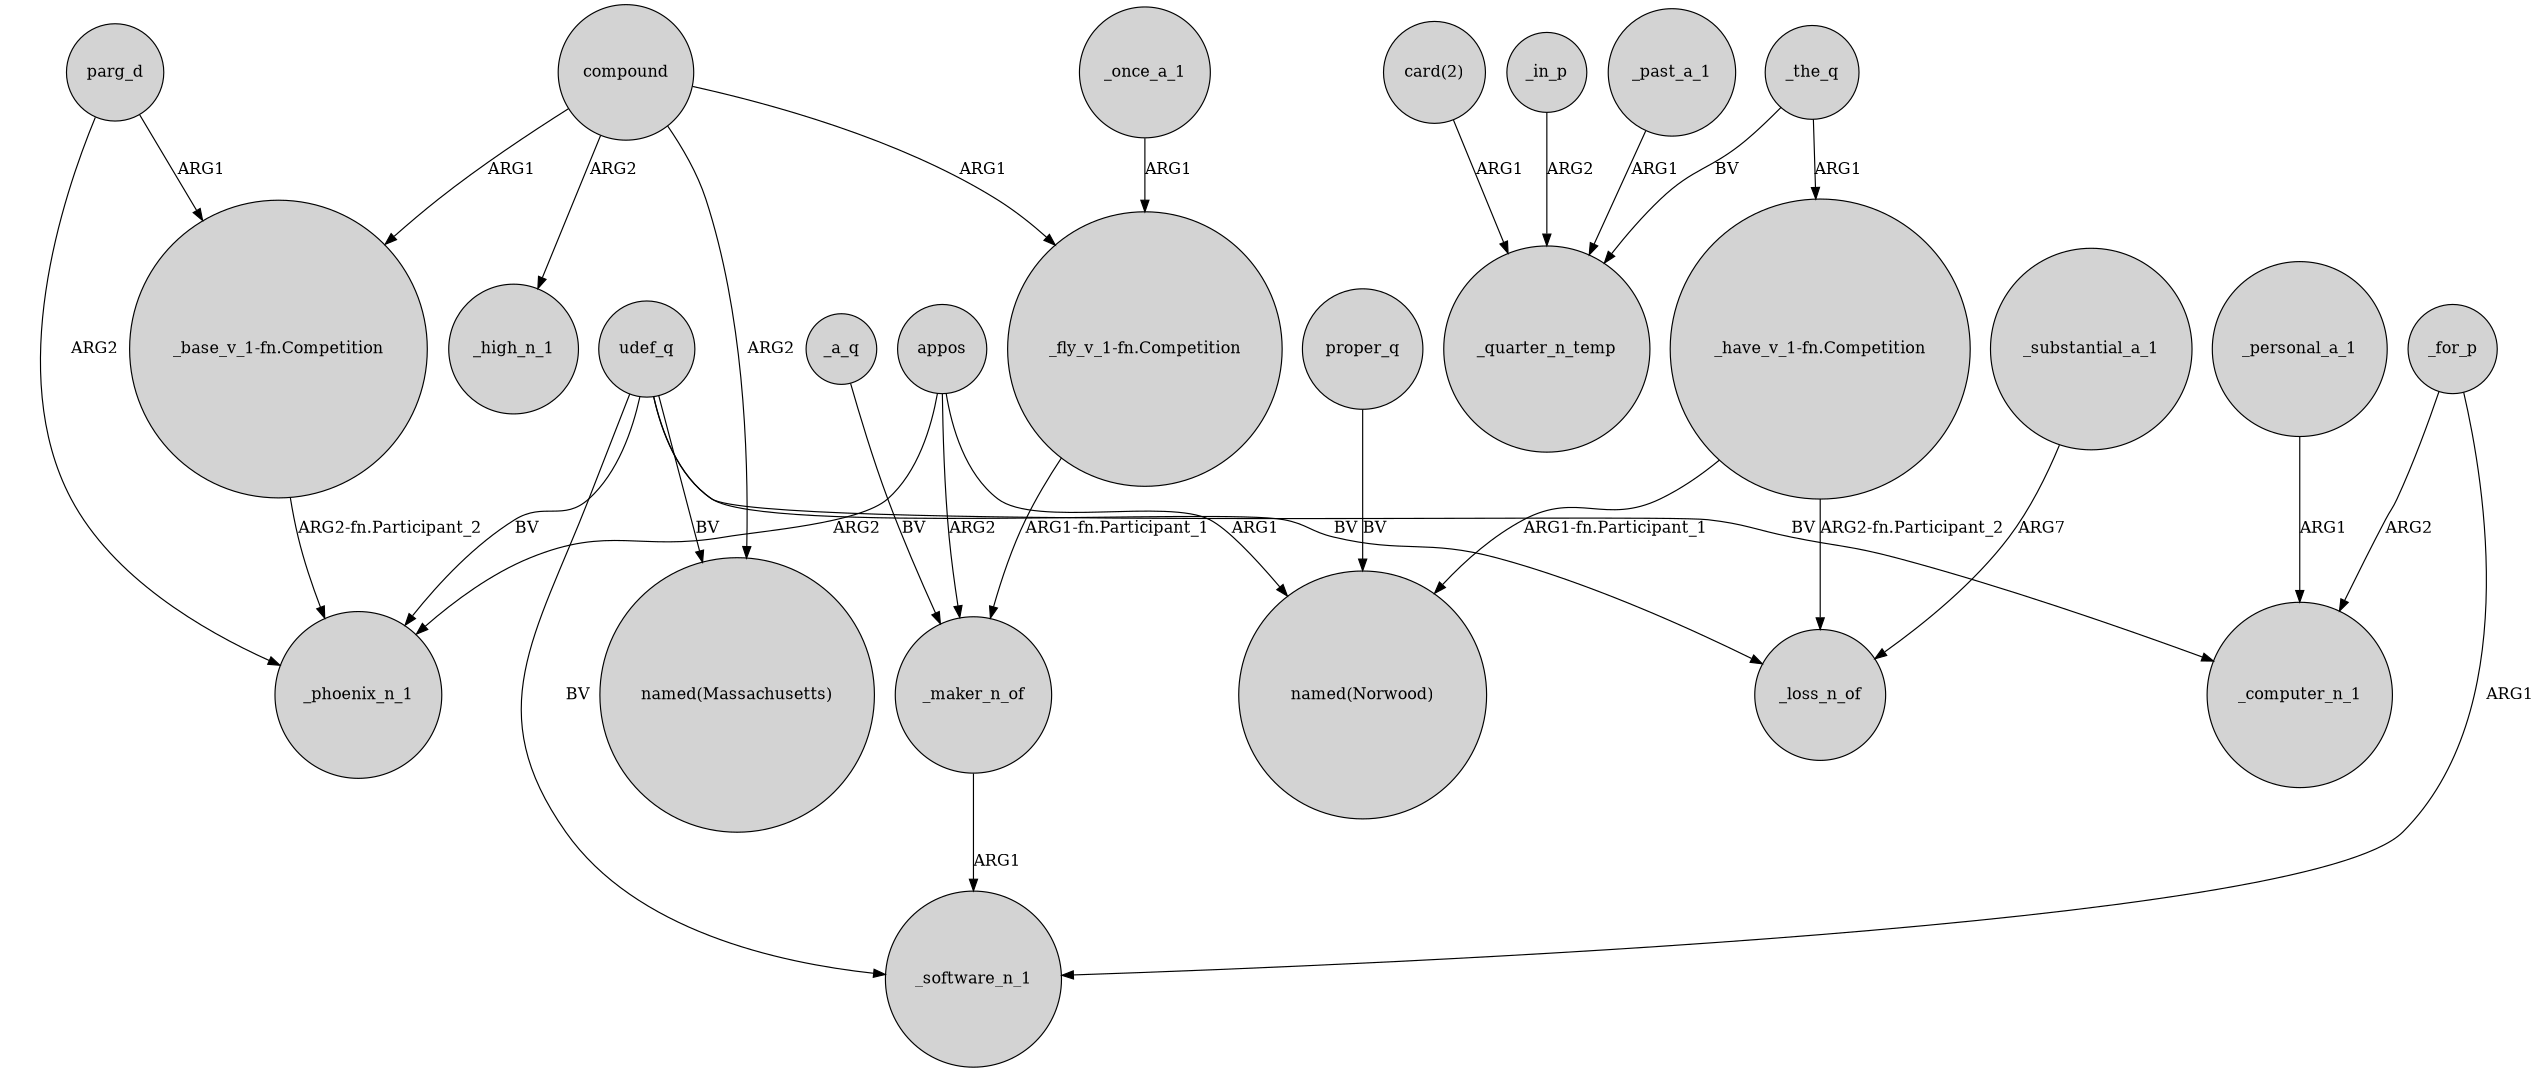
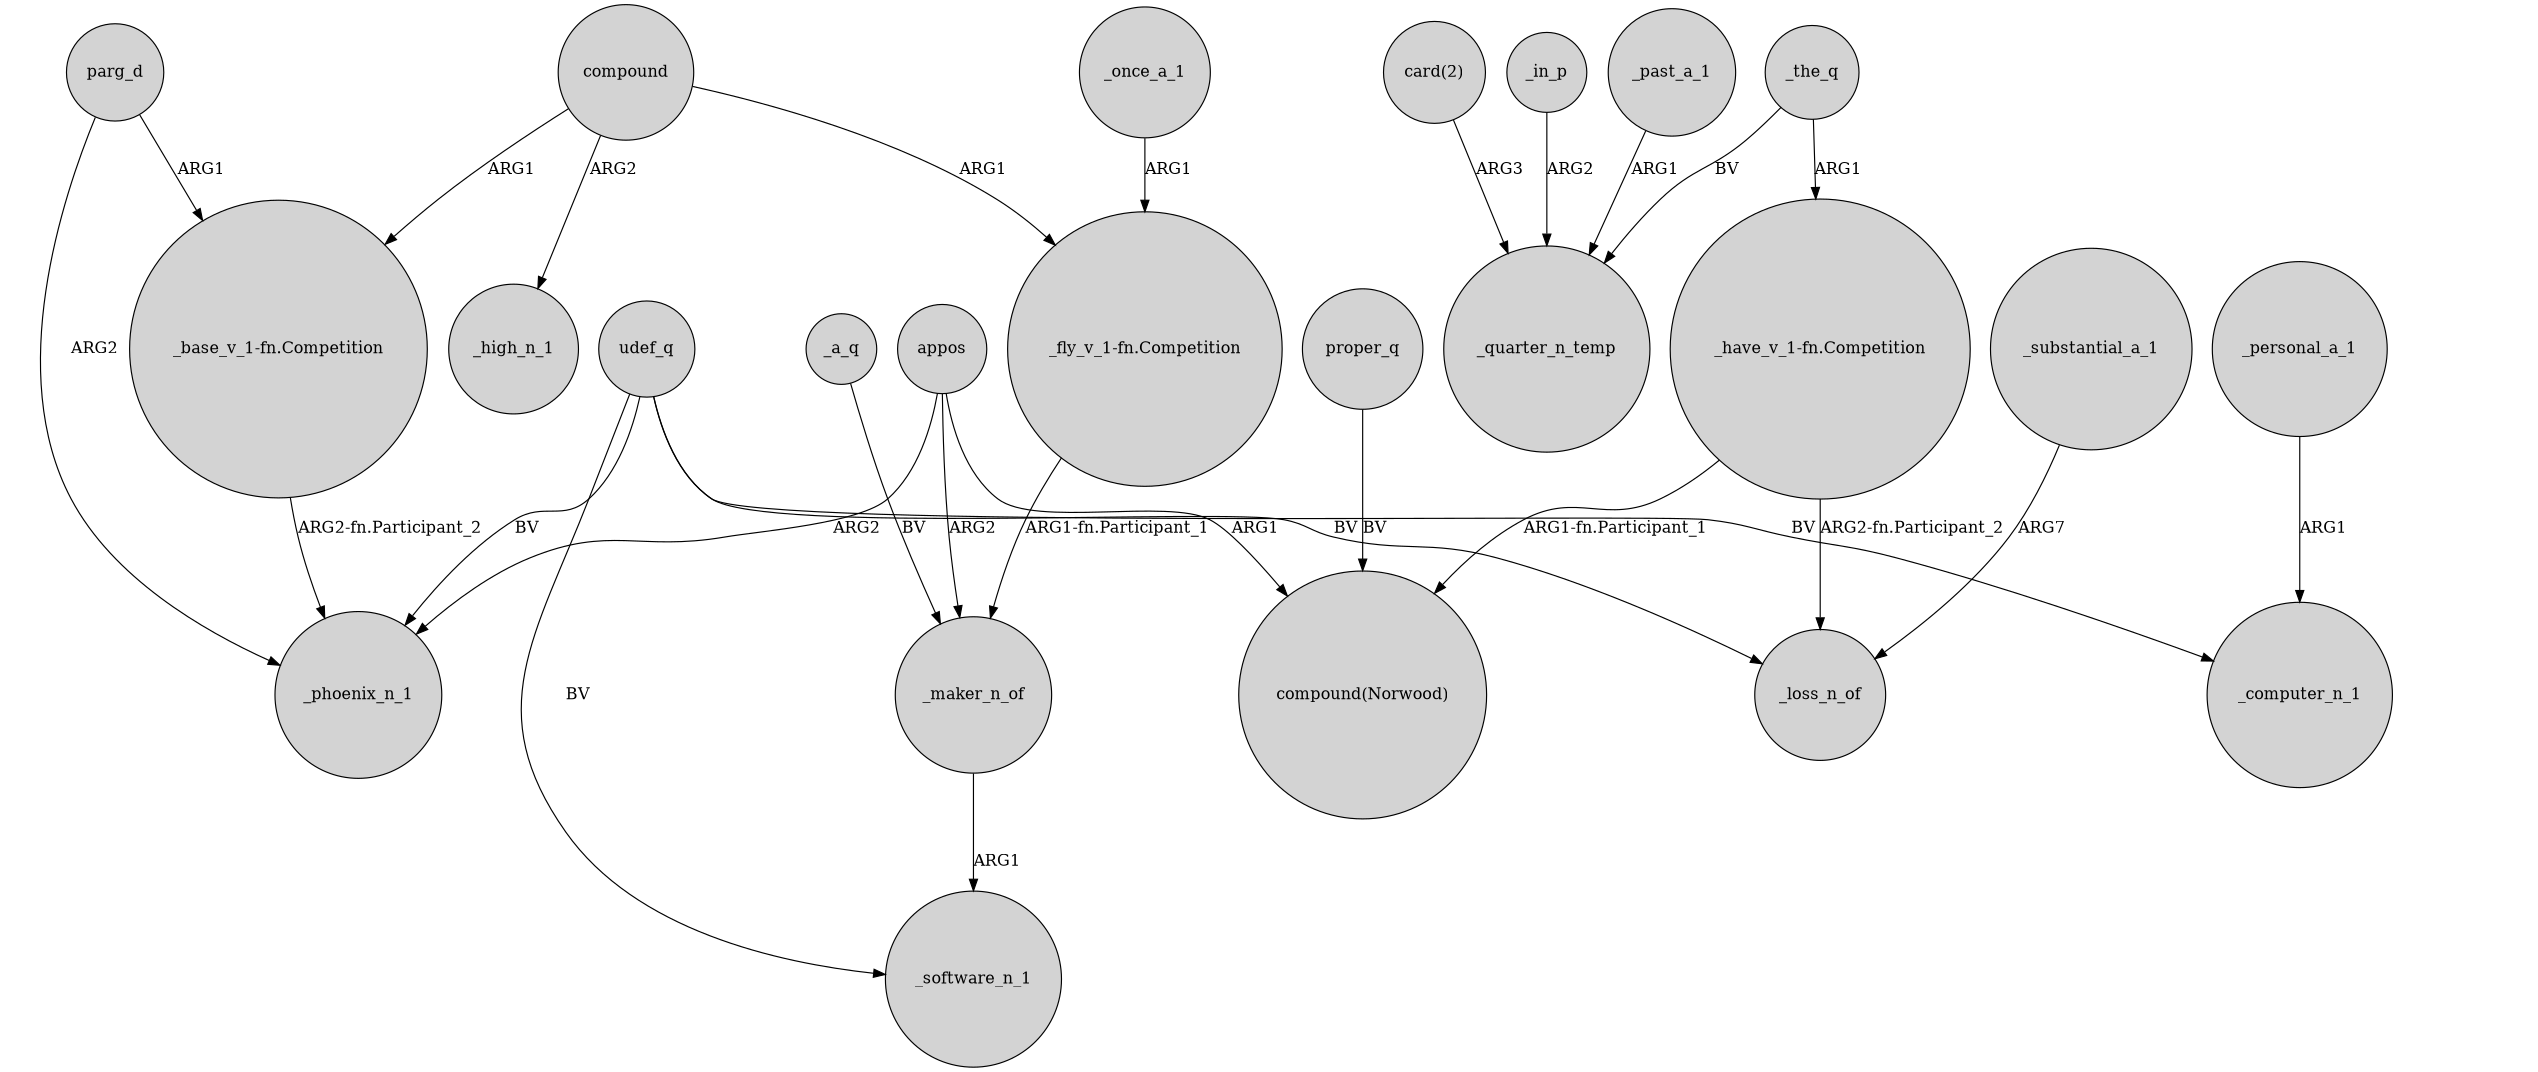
edge "card(2)" -> "_quarter_n_temp": label "ARG1" -> "ARG3"
node "_for_p": removed
node "named(Massachusetts)": removed
node "named(Norwood)": label "named(Norwood)" -> "compound(Norwood)"
